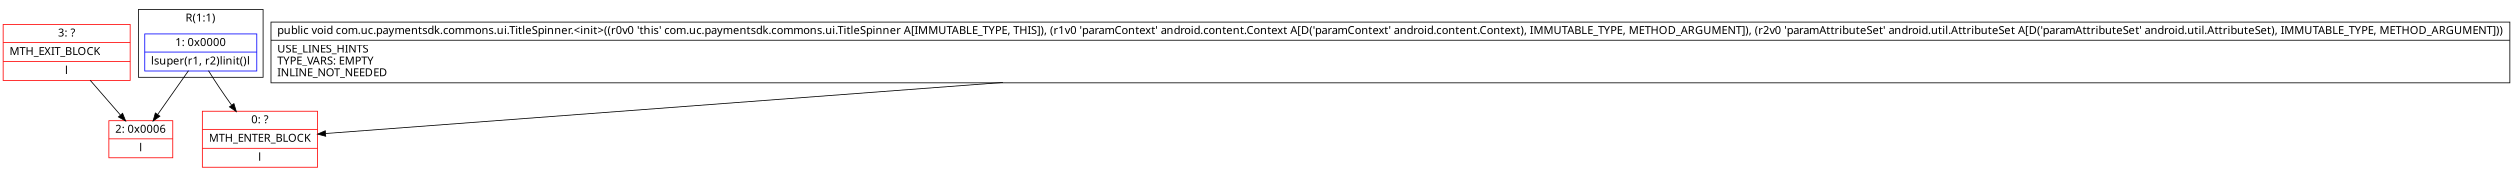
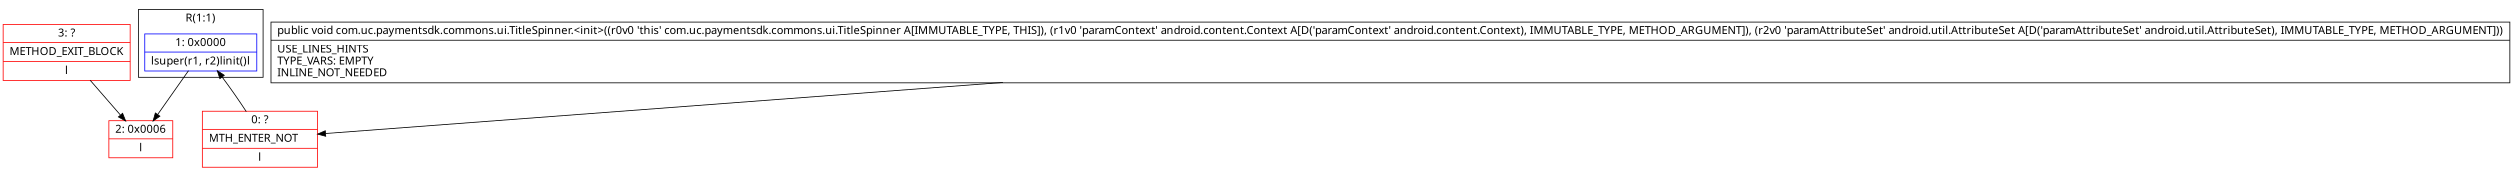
node "3: ?": text "MTH_EXIT_BLOCK" -> "METHOD_EXIT_BLOCK"
edge "1: 0x0000" -> "0: ?": reversed
node "0: ?": text "MTH_ENTER_BLOCK" -> "MTH_ENTER_NOT"
